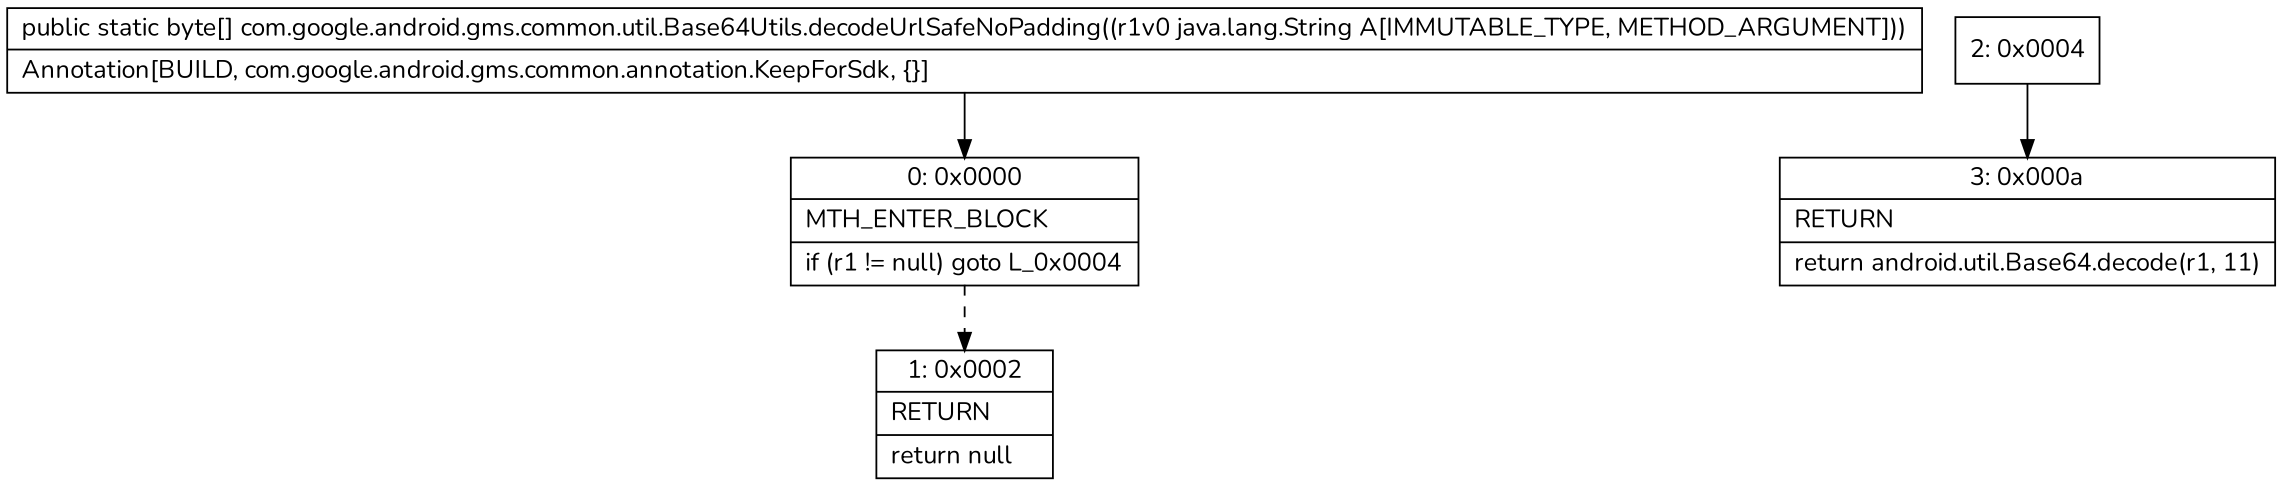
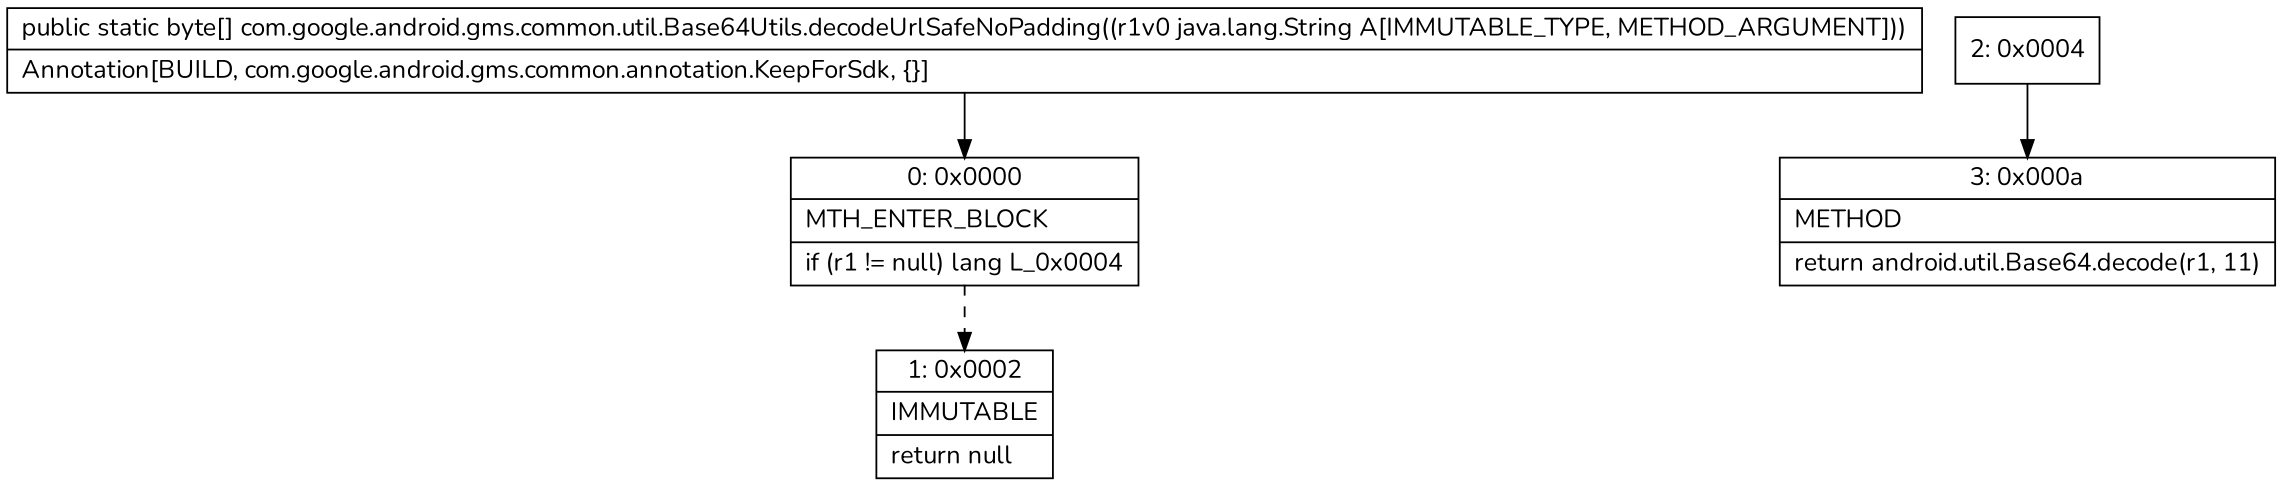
node "3: 0x000a": text "RETURN" -> "METHOD"
node "0: 0x0000": text "if (r1 != null) goto L_0x0004" -> "if (r1 != null) lang L_0x0004"
node "1: 0x0002": text "RETURN" -> "IMMUTABLE"
